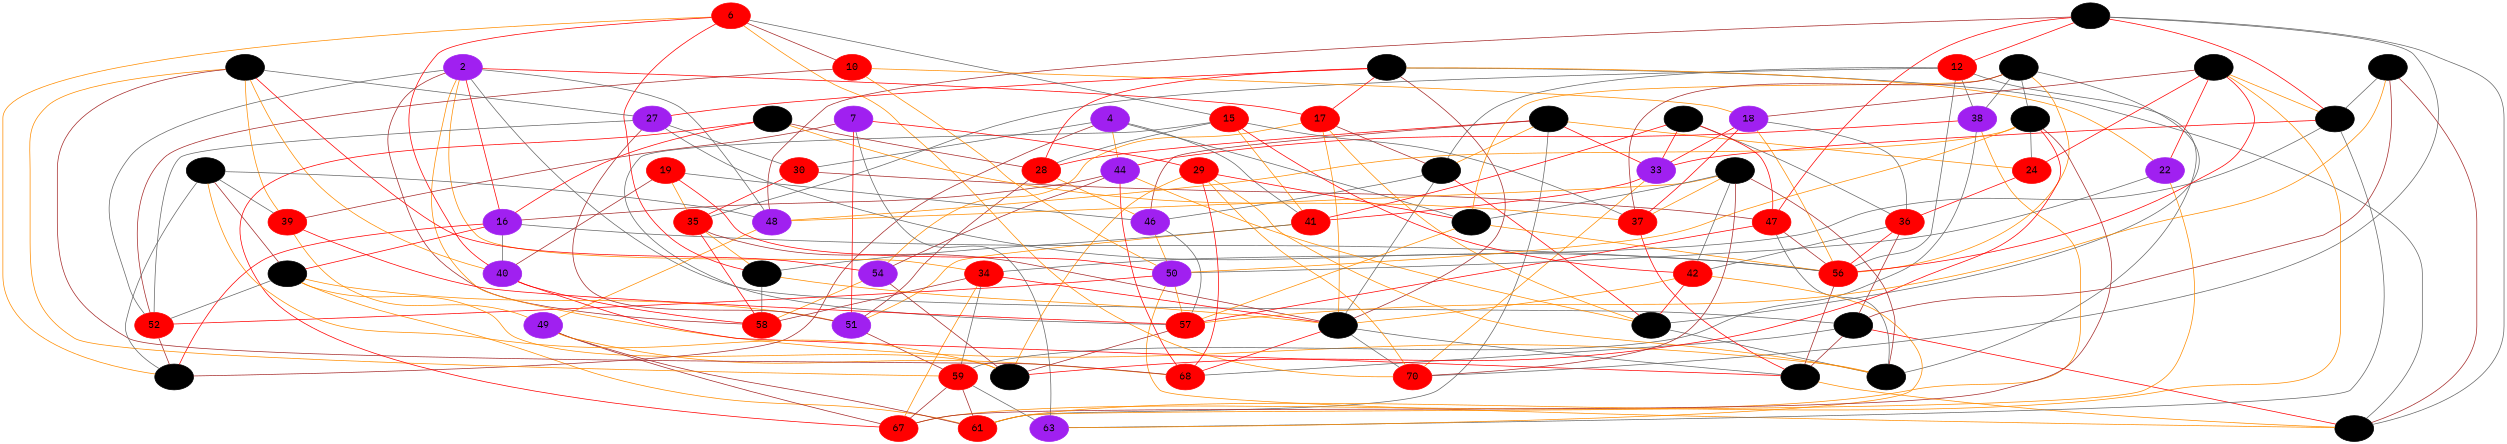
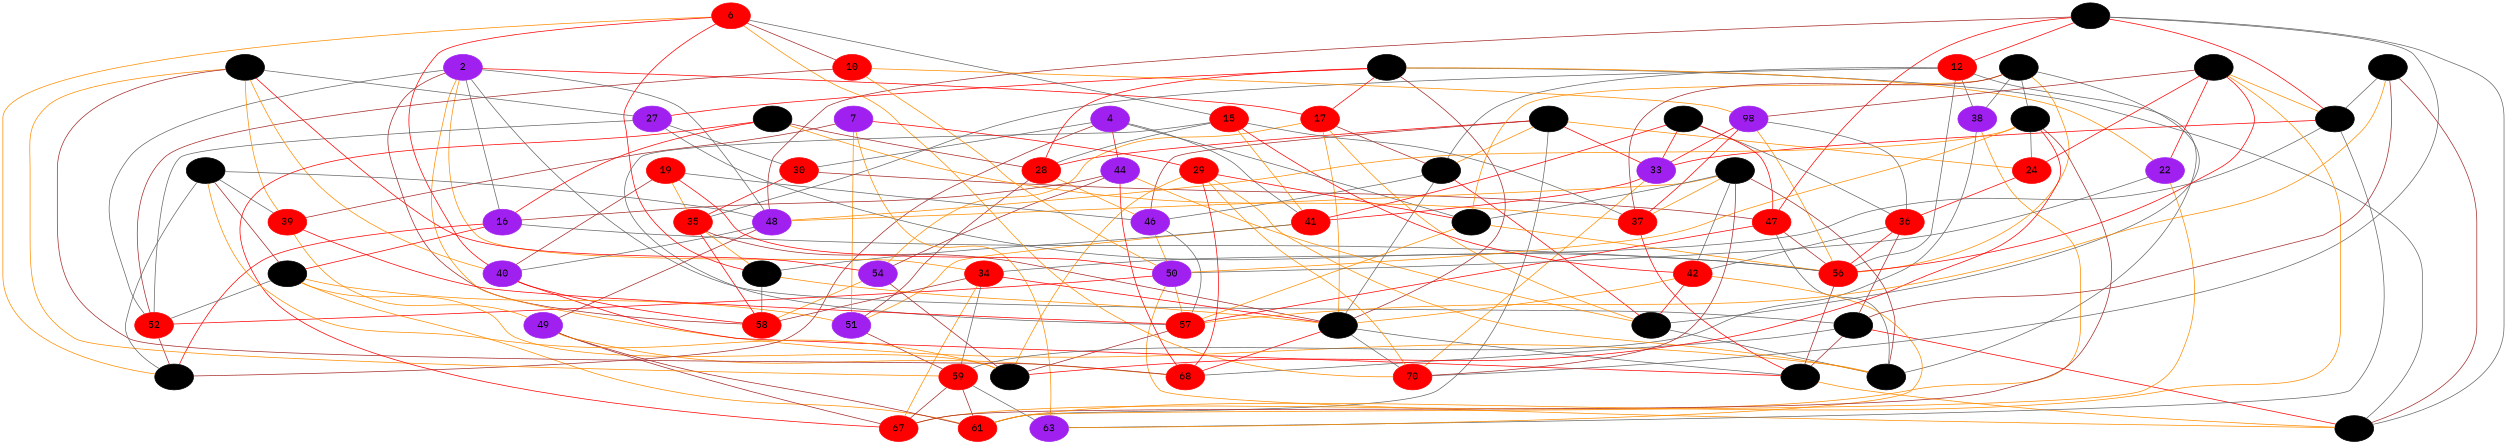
node "18": label "18" -> "98"
edge "38" -- "44": removed
edge "2" -- "16": color red -> gray40
edge "4" -- "44": color darkorange -> red
edge "7" -- "51": color red -> darkorange
edge "16" -- "40": now "48" -- "40"
edge "48" -- "49": color darkorange -> brown
edge "7" -- "63": color gray40 -> darkorange
edge "27" -- "51": removed
